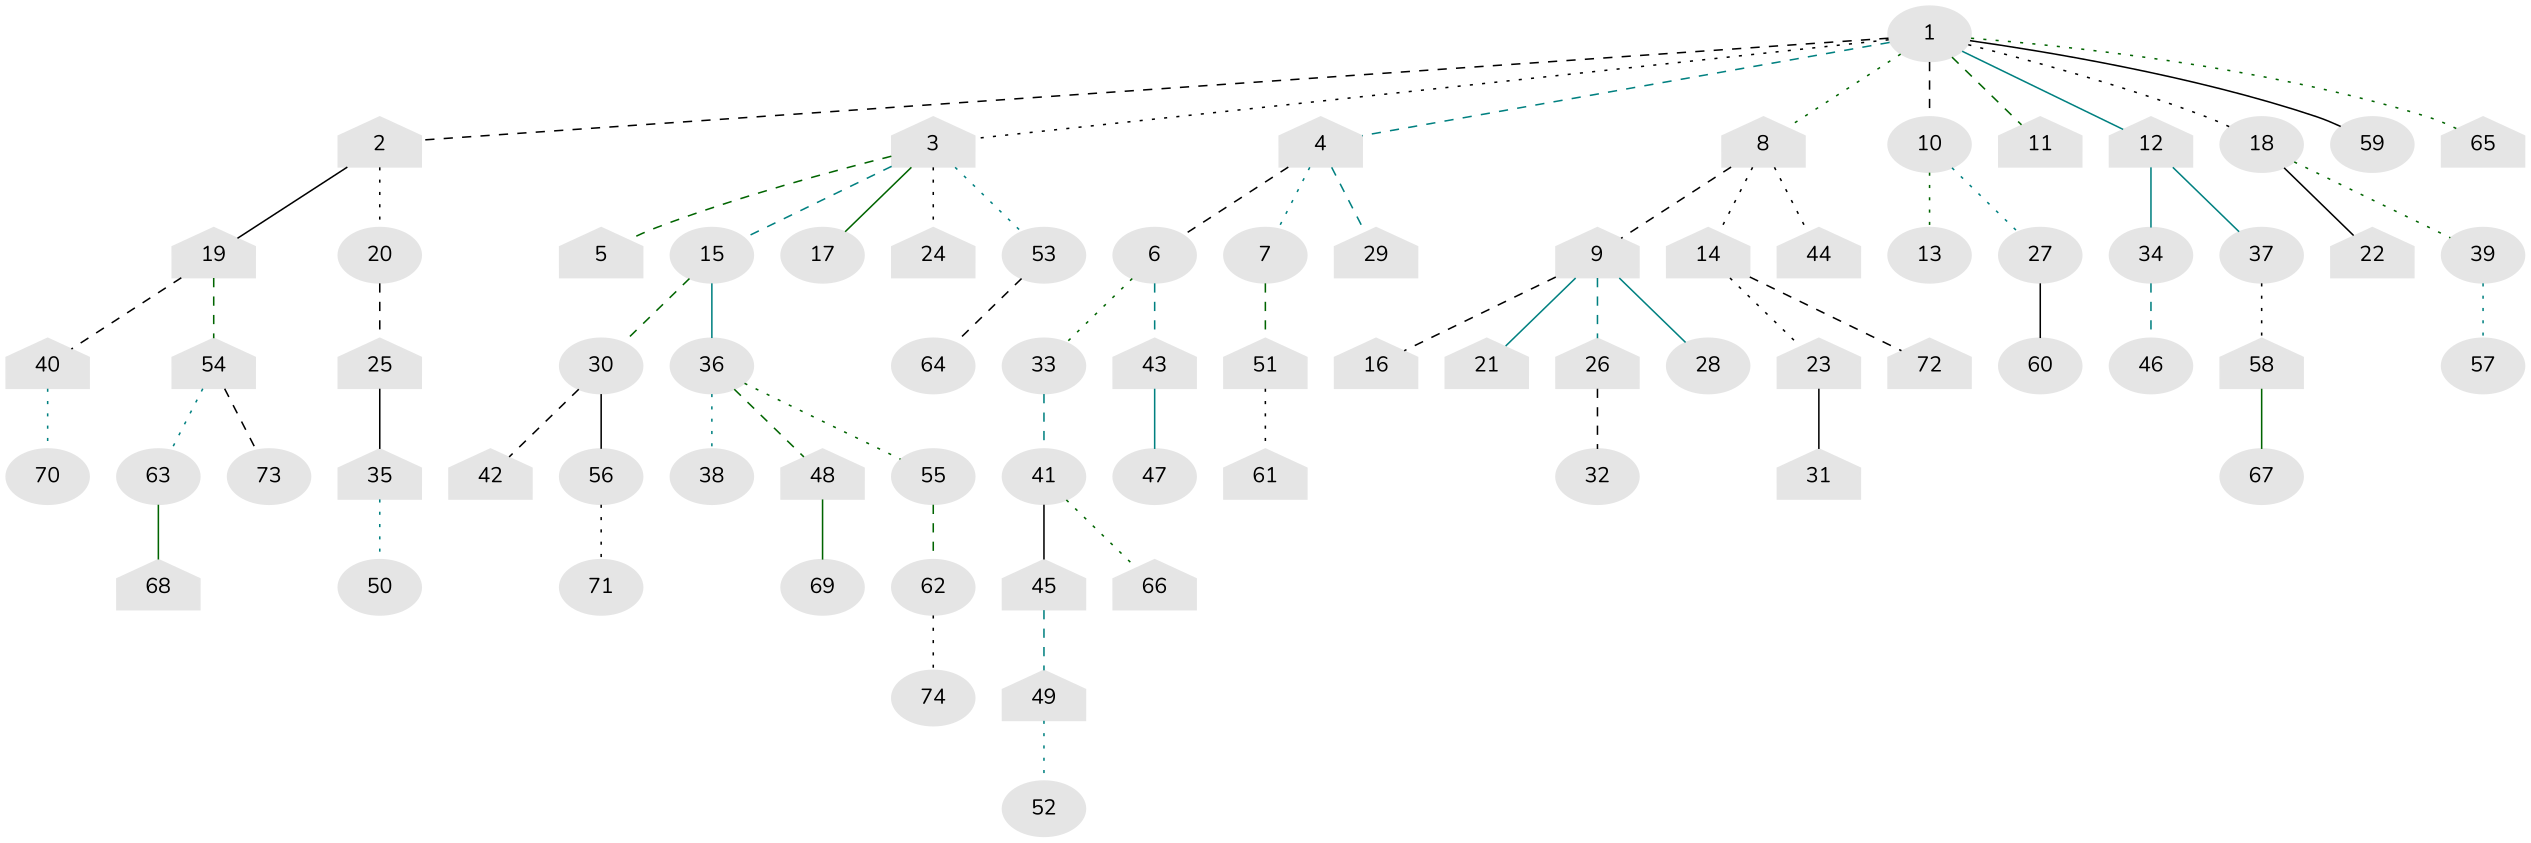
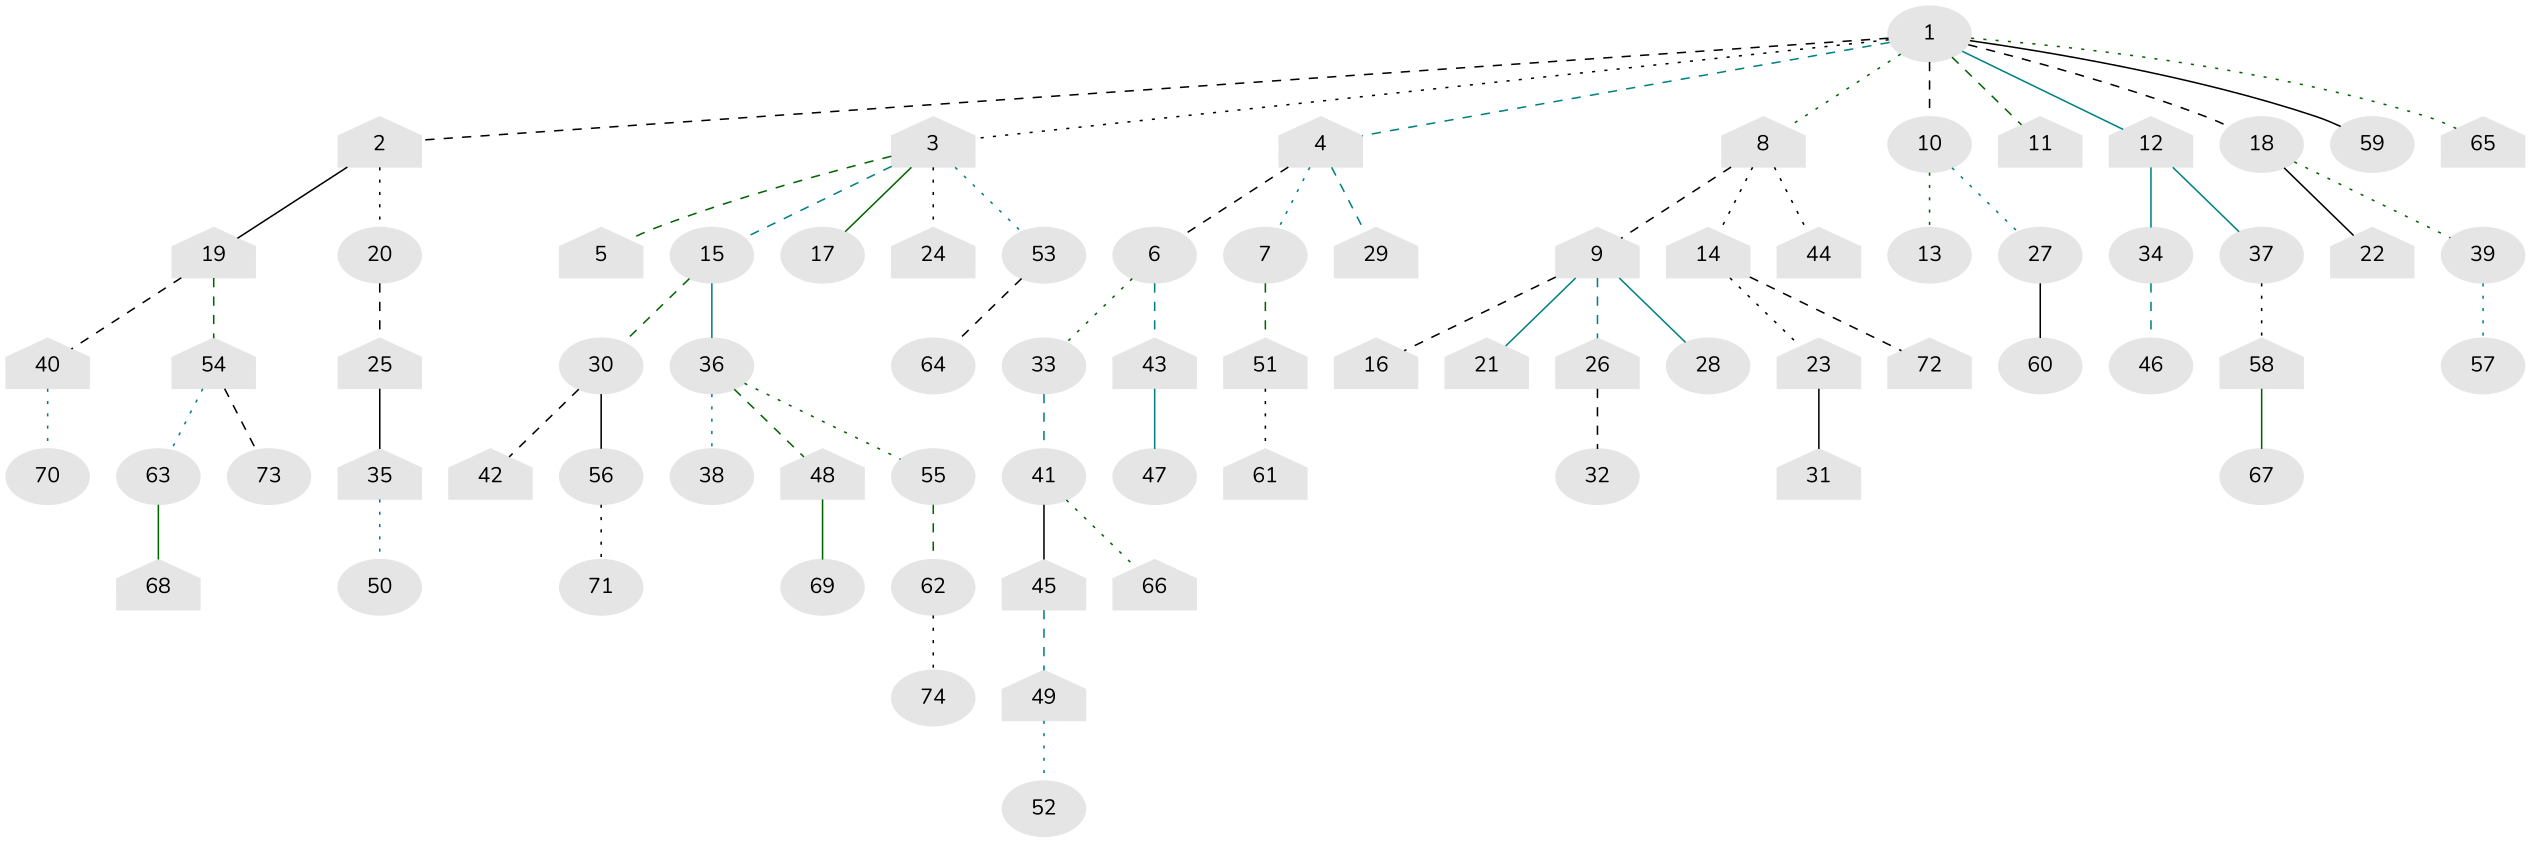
edge "1" -- "18": style dotted -> dashed
